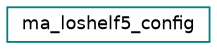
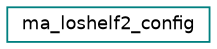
node "ma_loshelf5_config": label "ma_loshelf5_config" -> "ma_loshelf2_config"
